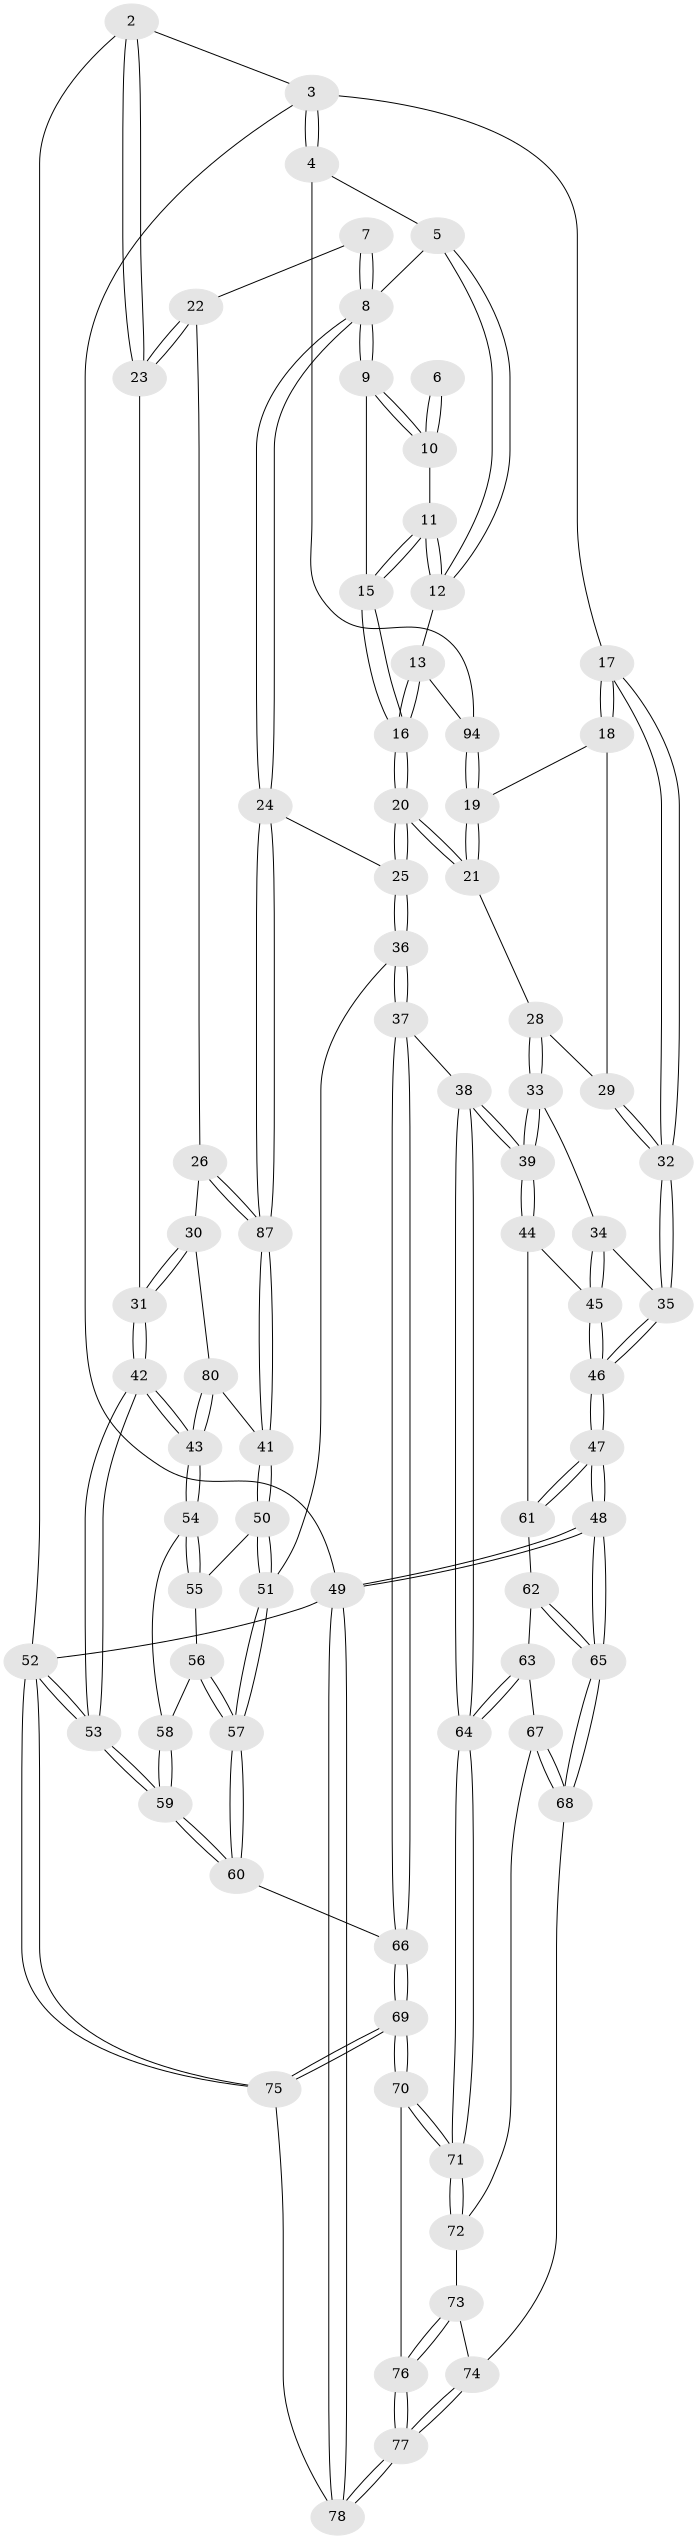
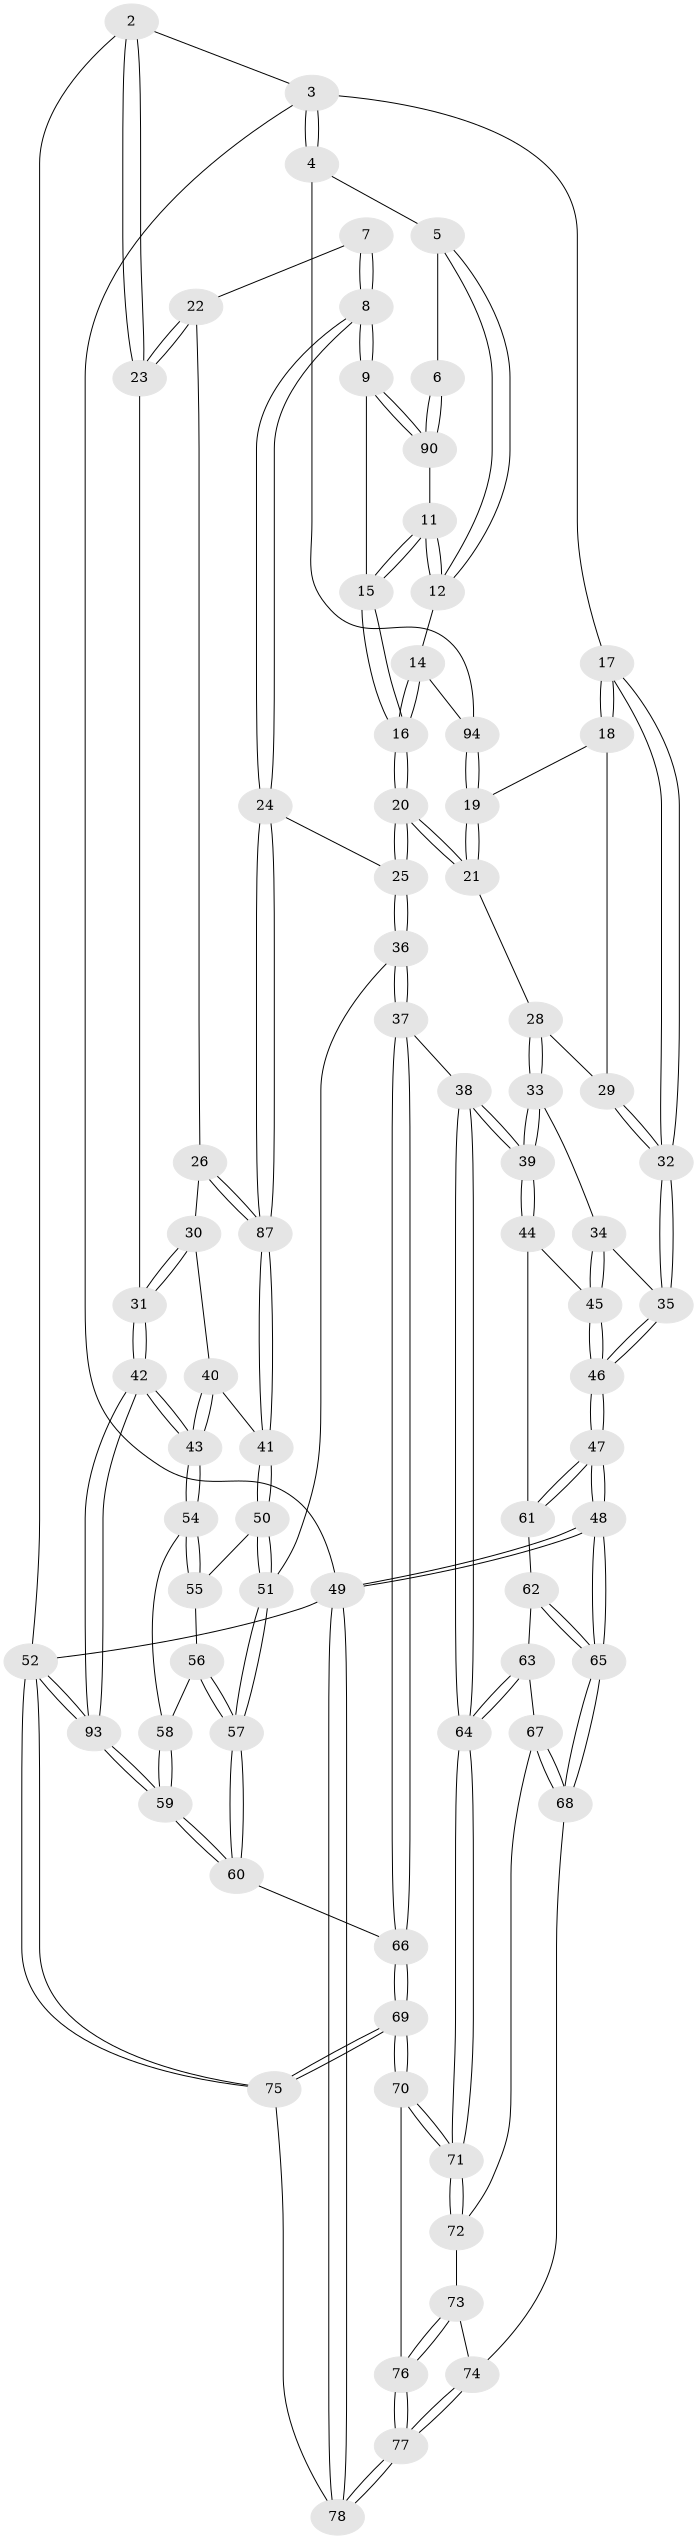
edge "5" -- "8": now "5" -- "6"
node "10": label "10" -> "90"
node "13": label "13" -> "14"
node "80": label "80" -> "40"
node "53": label "53" -> "93"
